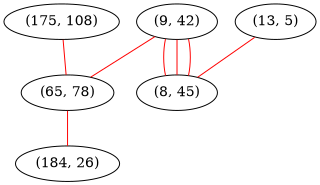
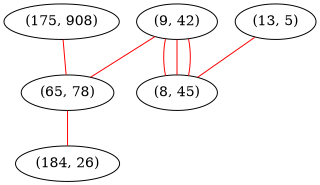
node "(175, 108)": label "(175, 108)" -> "(175, 908)"
